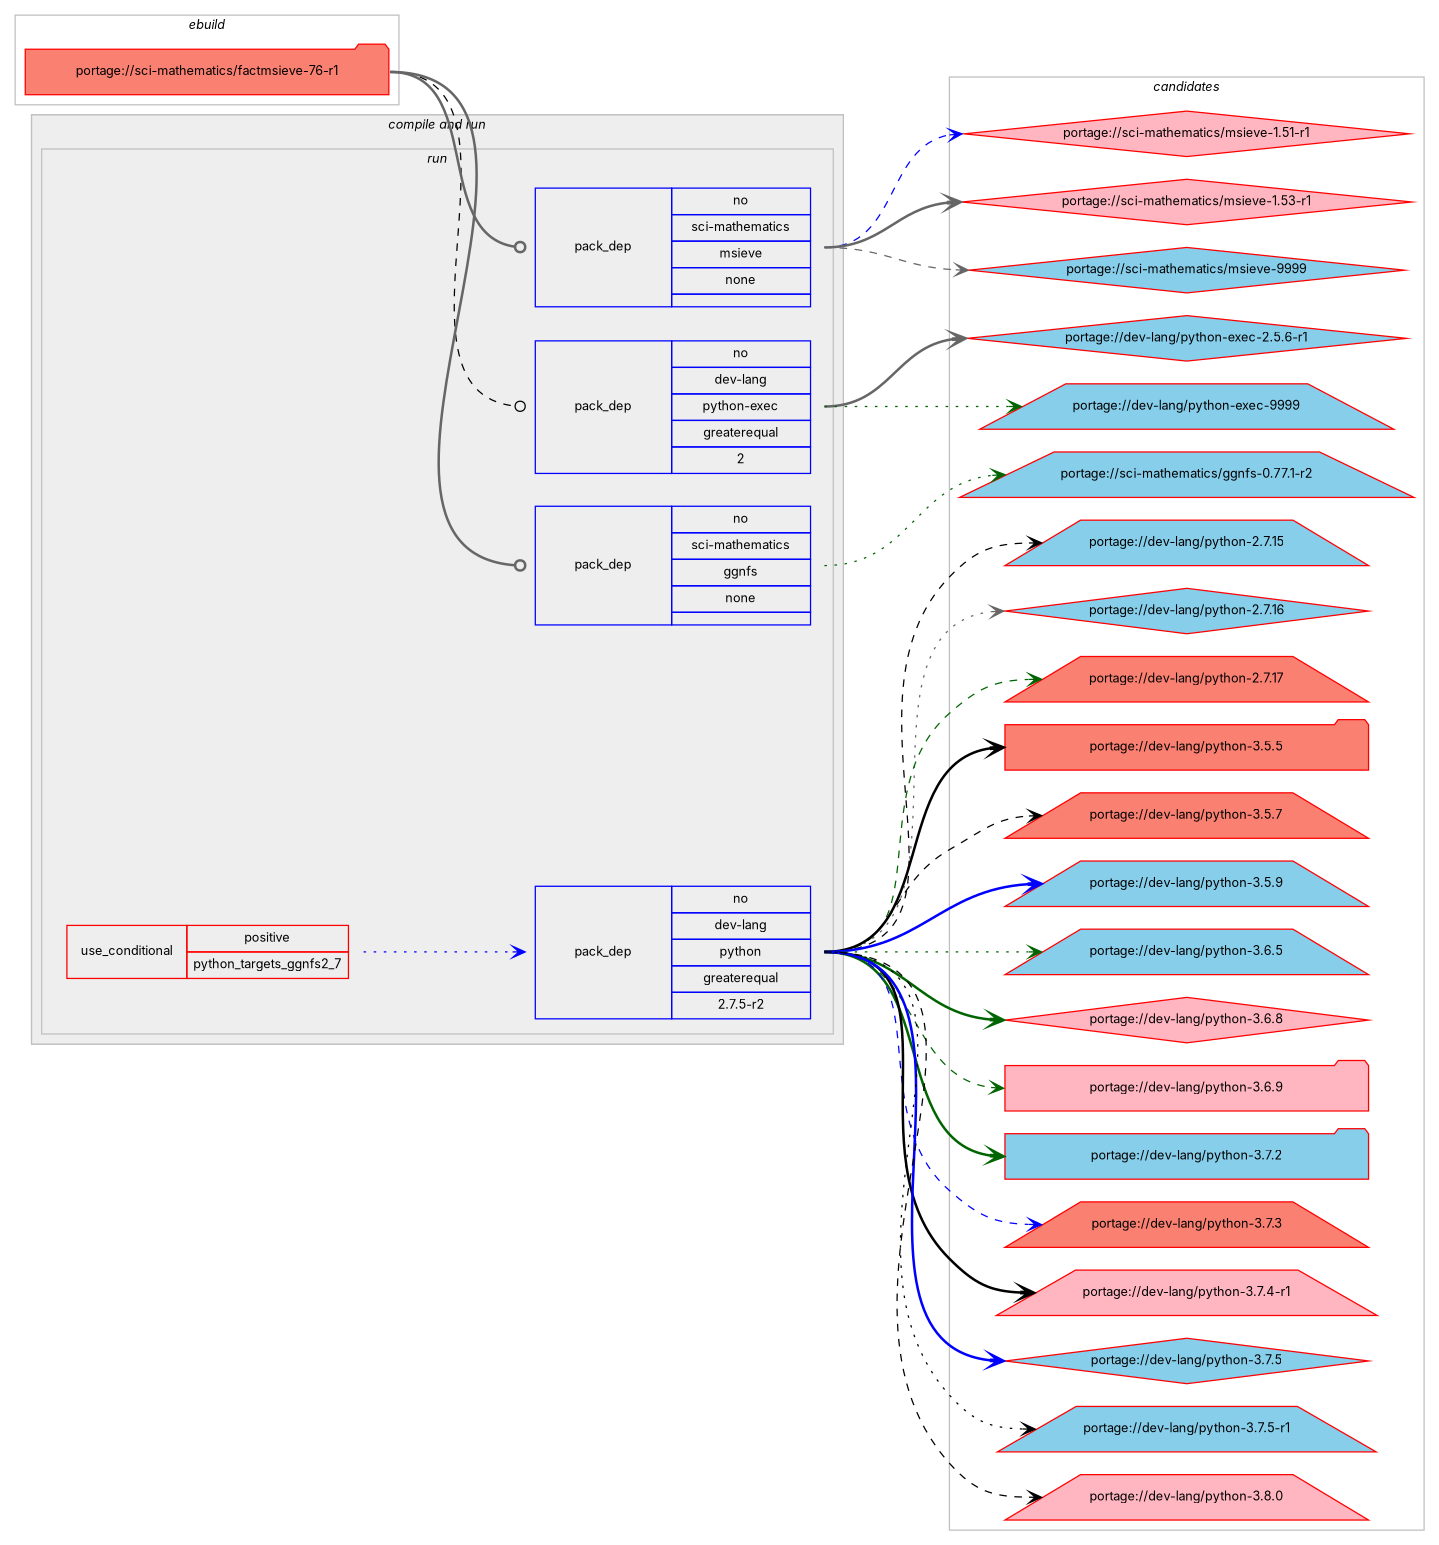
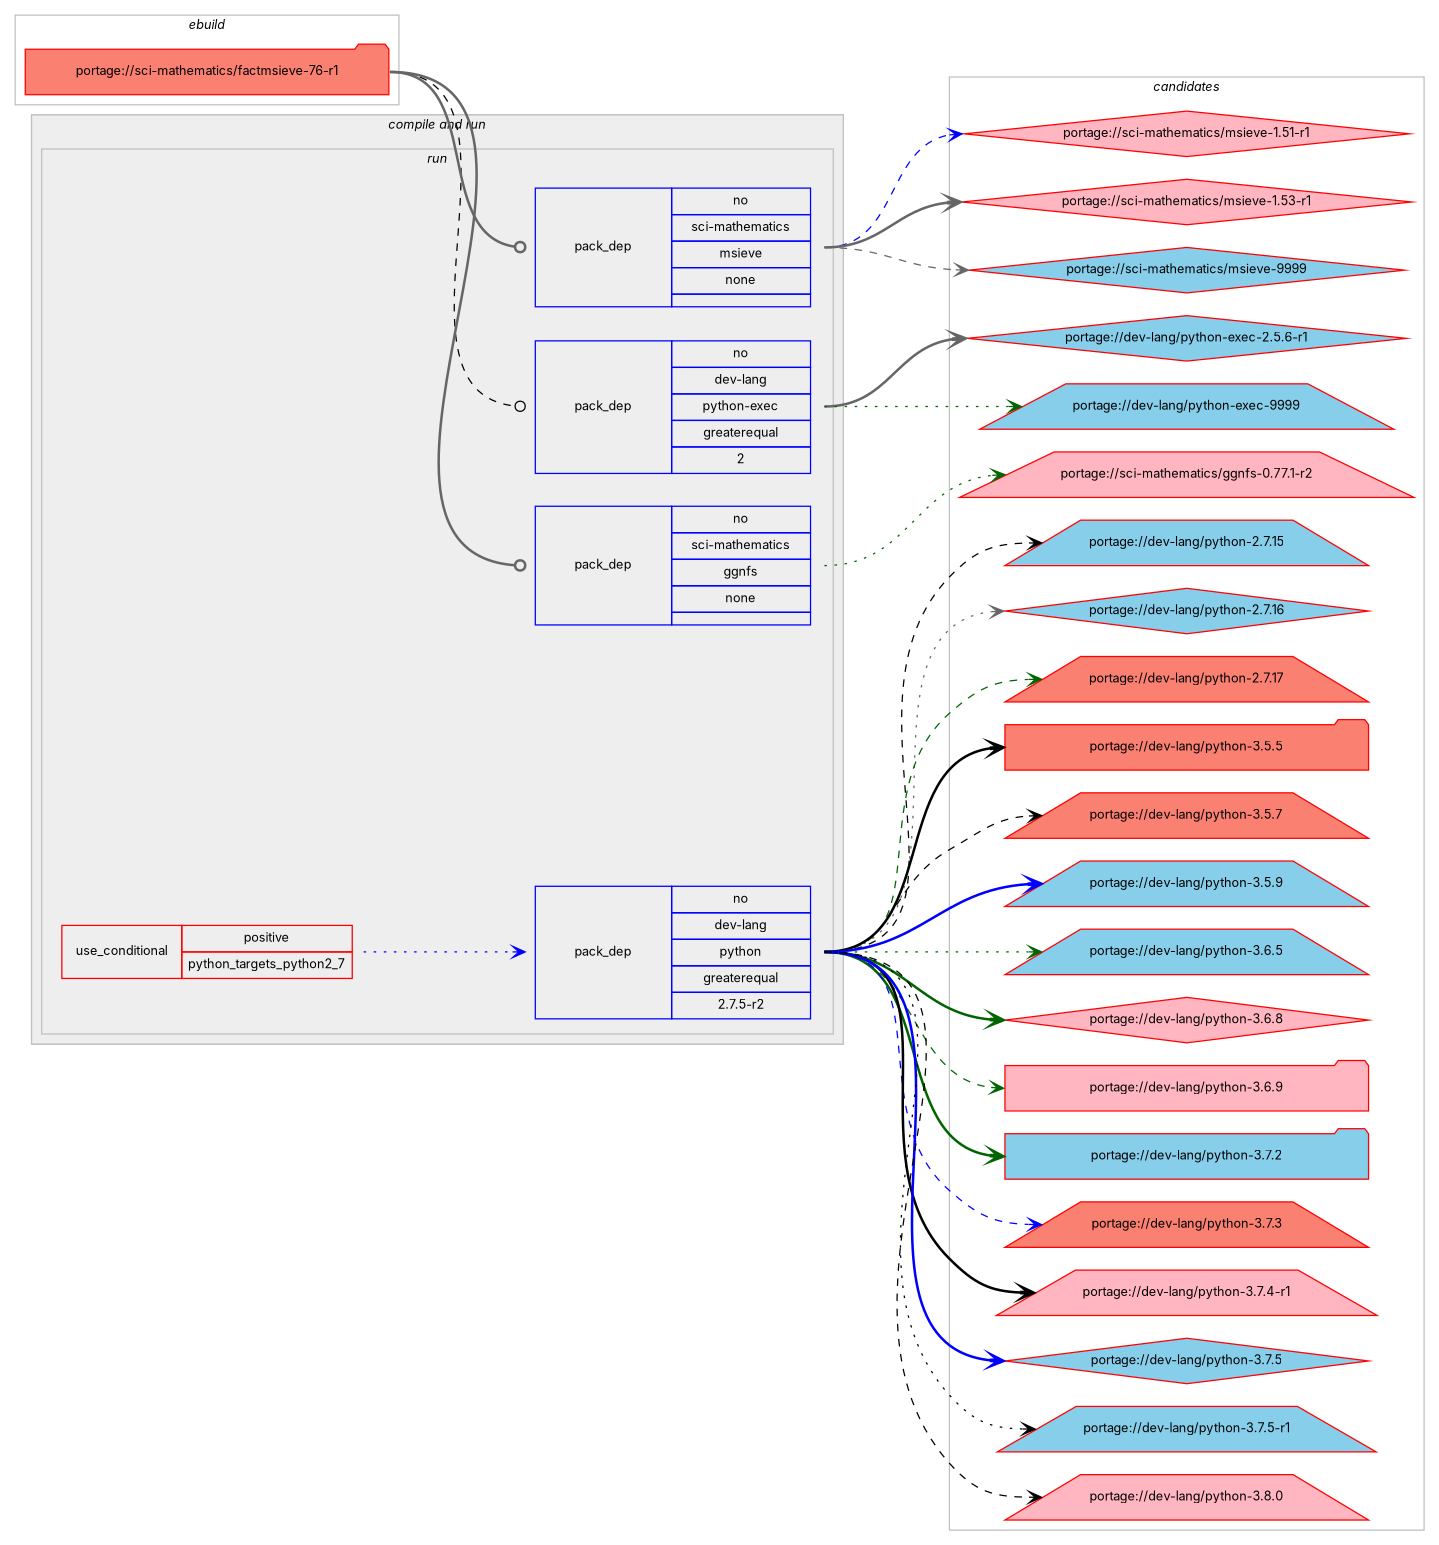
node "portage://sci-mathematics/ggnfs-0.77.1-r2": fillcolor skyblue -> lightpink
node "use_conditional": text "python_targets_ggnfs2_7" -> "python_targets_python2_7"
